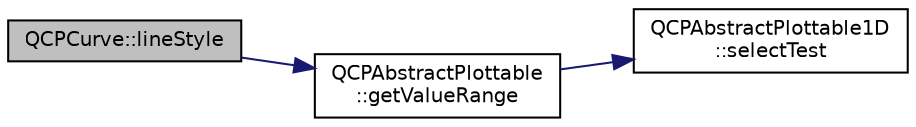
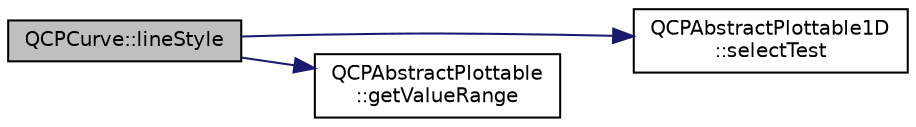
edge "QCPAbstractPlottable ::getValueRange" -> "QCPAbstractPlottable1D ::selectTest": now "QCPCurve::lineStyle" -> "QCPAbstractPlottable1D ::selectTest"
